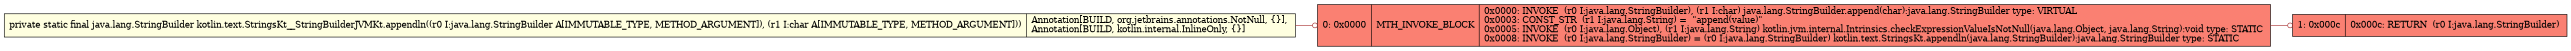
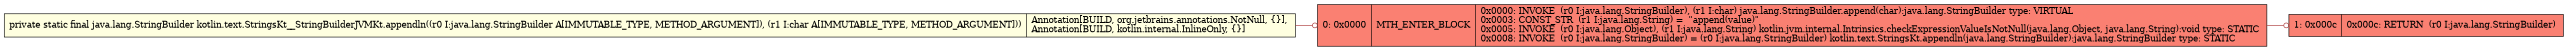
node "0: 0x0000": text "MTH_INVOKE_BLOCK" -> "MTH_ENTER_BLOCK"
